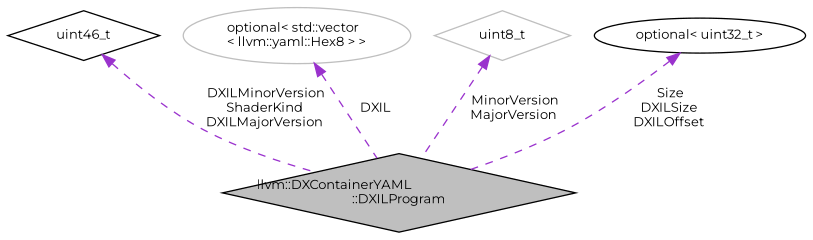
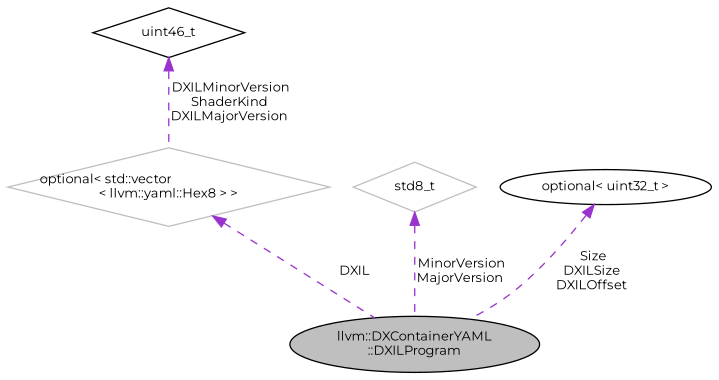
node "optional< std::vector < llvm::yaml::Hex8 > >": shape ellipse -> diamond
node "uint8_t": label "uint8_t" -> "std8_t"
edge "llvm::DXContainerYAML ::DXILProgram" -> "uint46_t": now "optional< std::vector < llvm::yaml::Hex8 > >" -> "uint46_t"
node "llvm::DXContainerYAML ::DXILProgram": shape diamond -> ellipse
